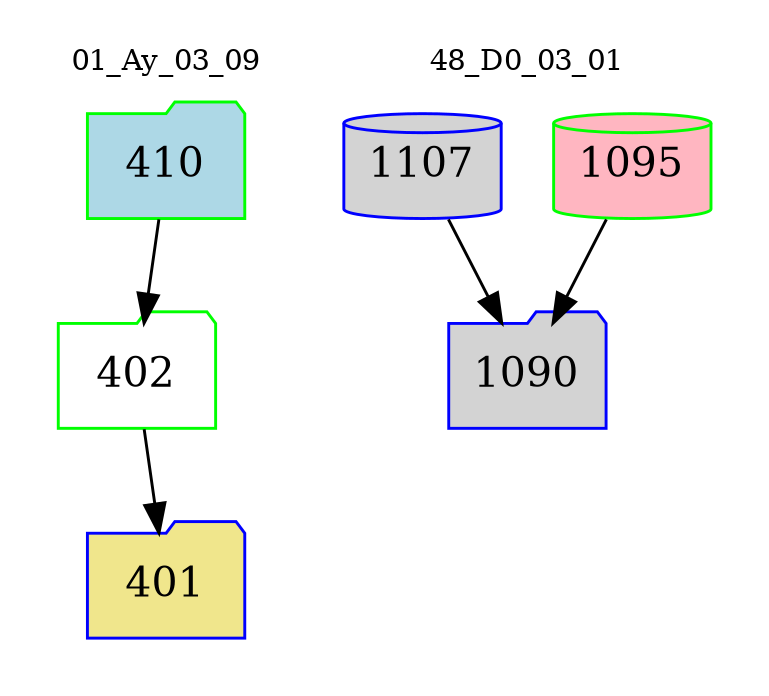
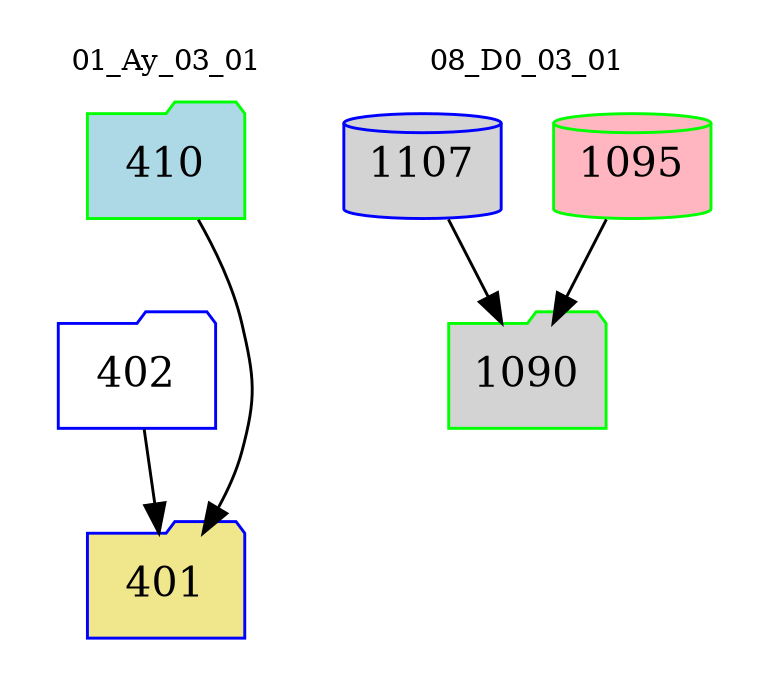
cluster "01_Ay_03_09": label "01_Ay_03_09" -> "01_Ay_03_01"
cluster "48_D0_03_01": label "48_D0_03_01" -> "08_D0_03_01"
edge "410" -> "402": now "410" -> "401"
node "402": color green -> blue
node "1090": color blue -> green
